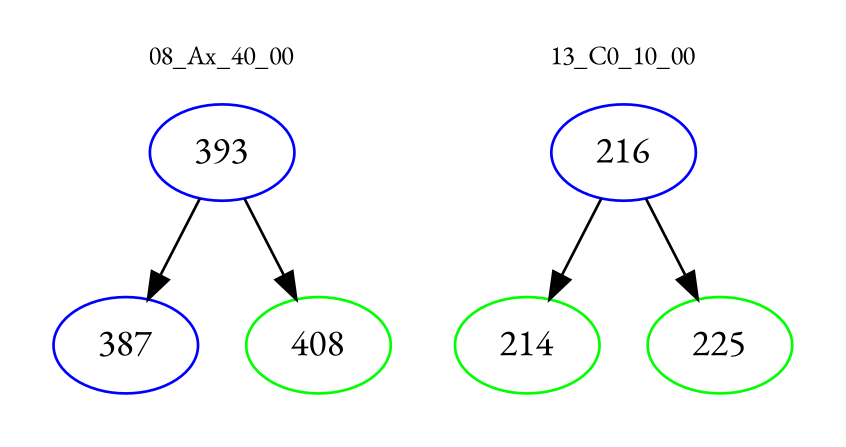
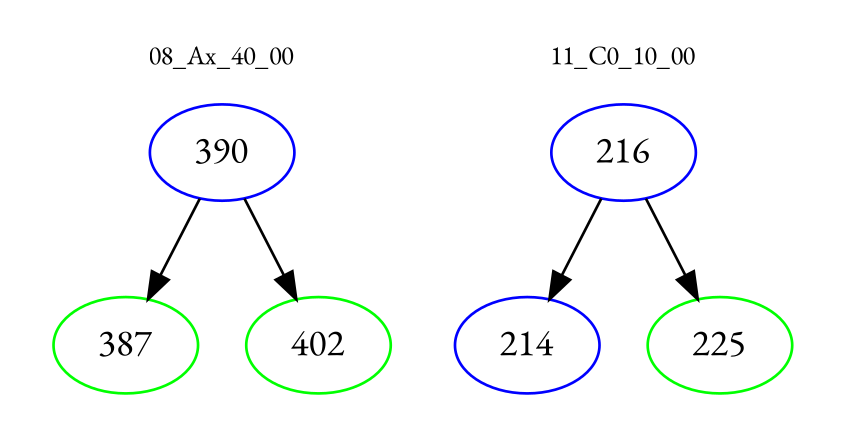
cluster "13_C0_10_00": label "13_C0_10_00" -> "11_C0_10_00"
node "393": label "393" -> "390"
node "387": color blue -> green
node "408": label "408" -> "402"
node "214": color green -> blue
